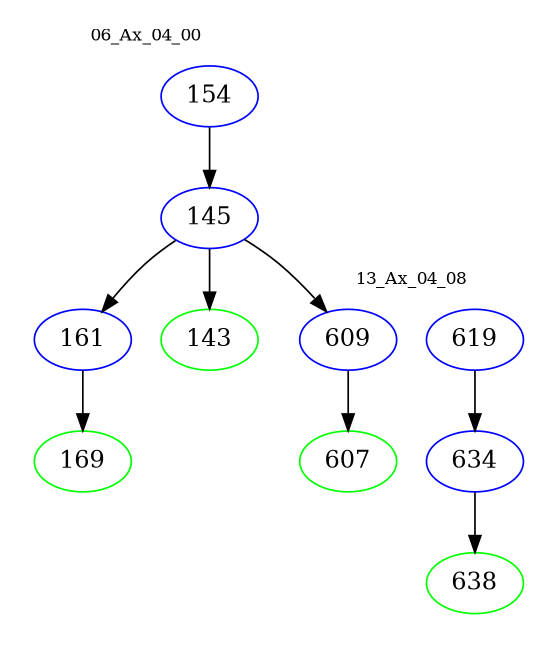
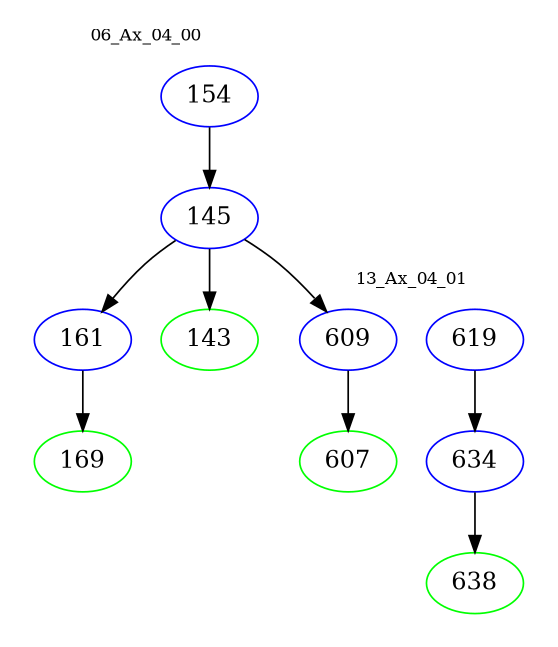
cluster "13_Ax_04_08": label "13_Ax_04_08" -> "13_Ax_04_01"
